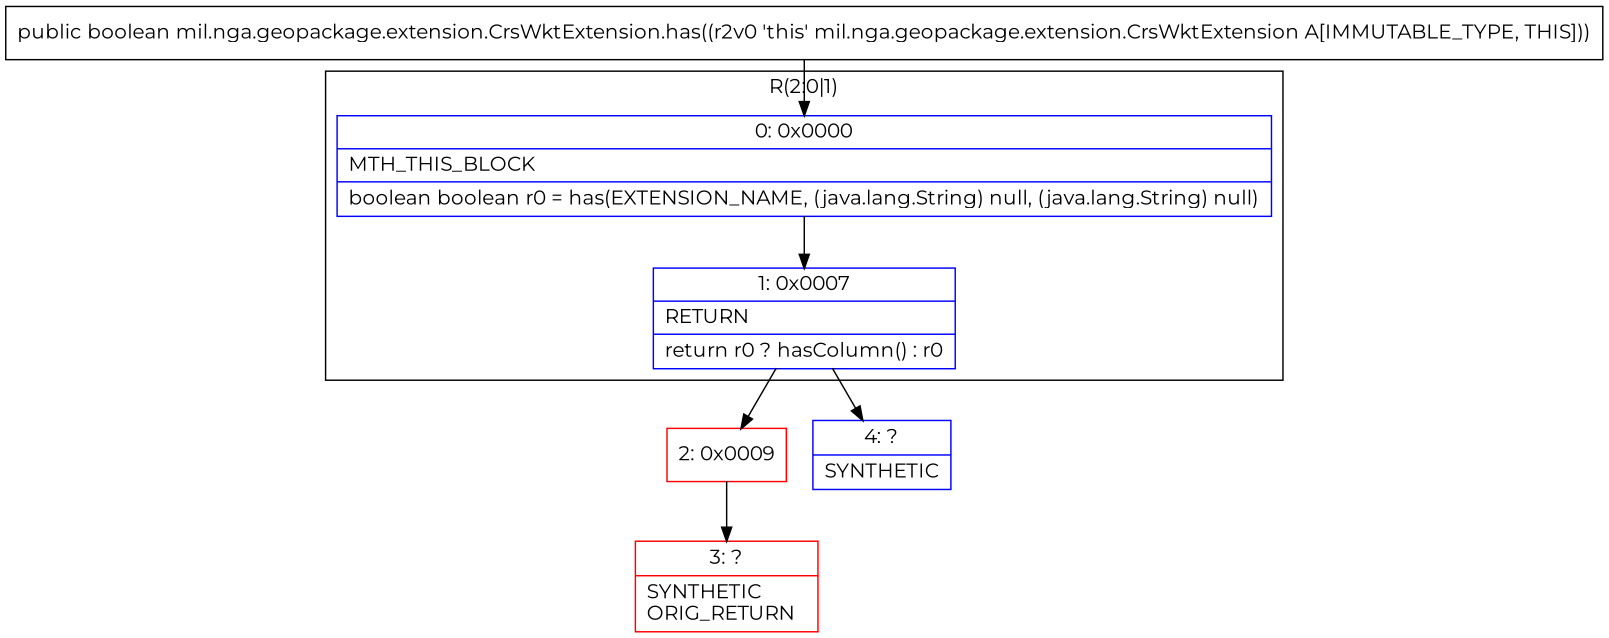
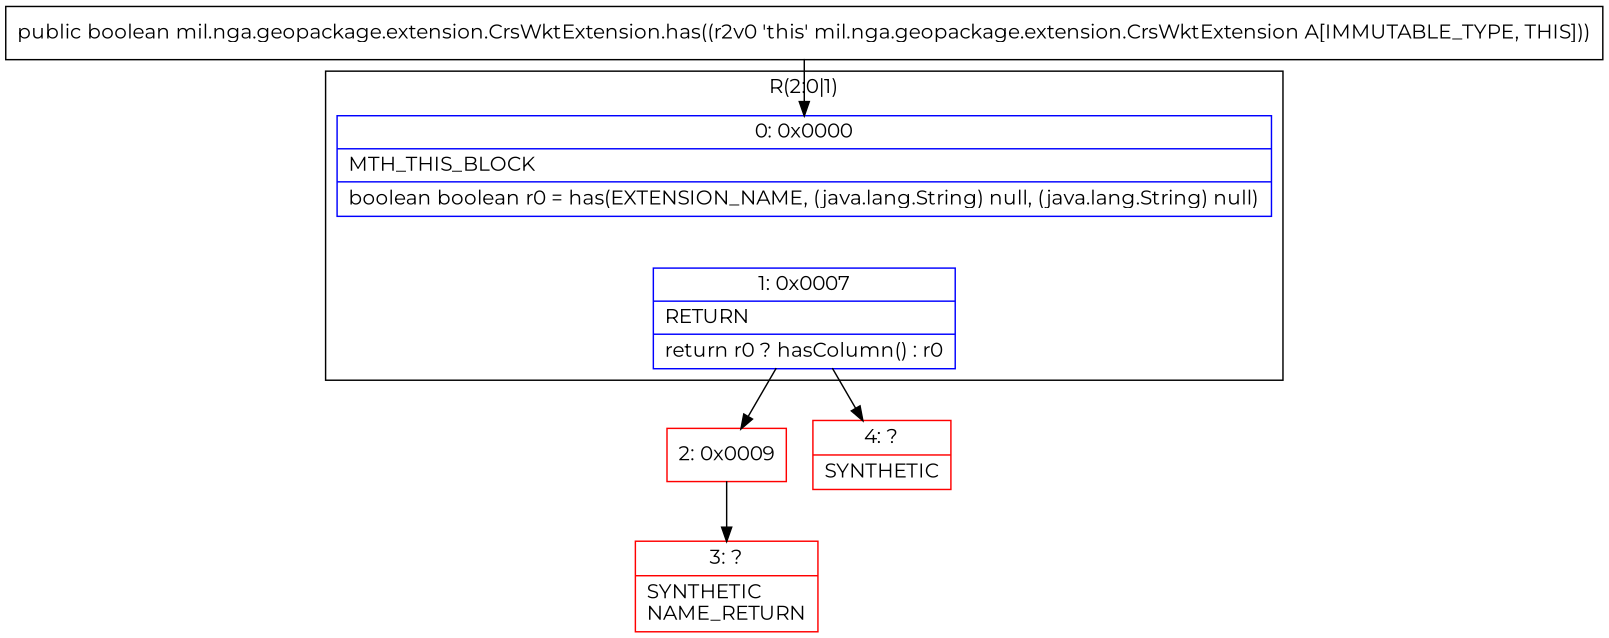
edge "0: 0x0000" -> "1: 0x0007": removed
node "4: ?": color blue -> red
node "3: ?": text "ORIG_RETURN" -> "NAME_RETURN"
